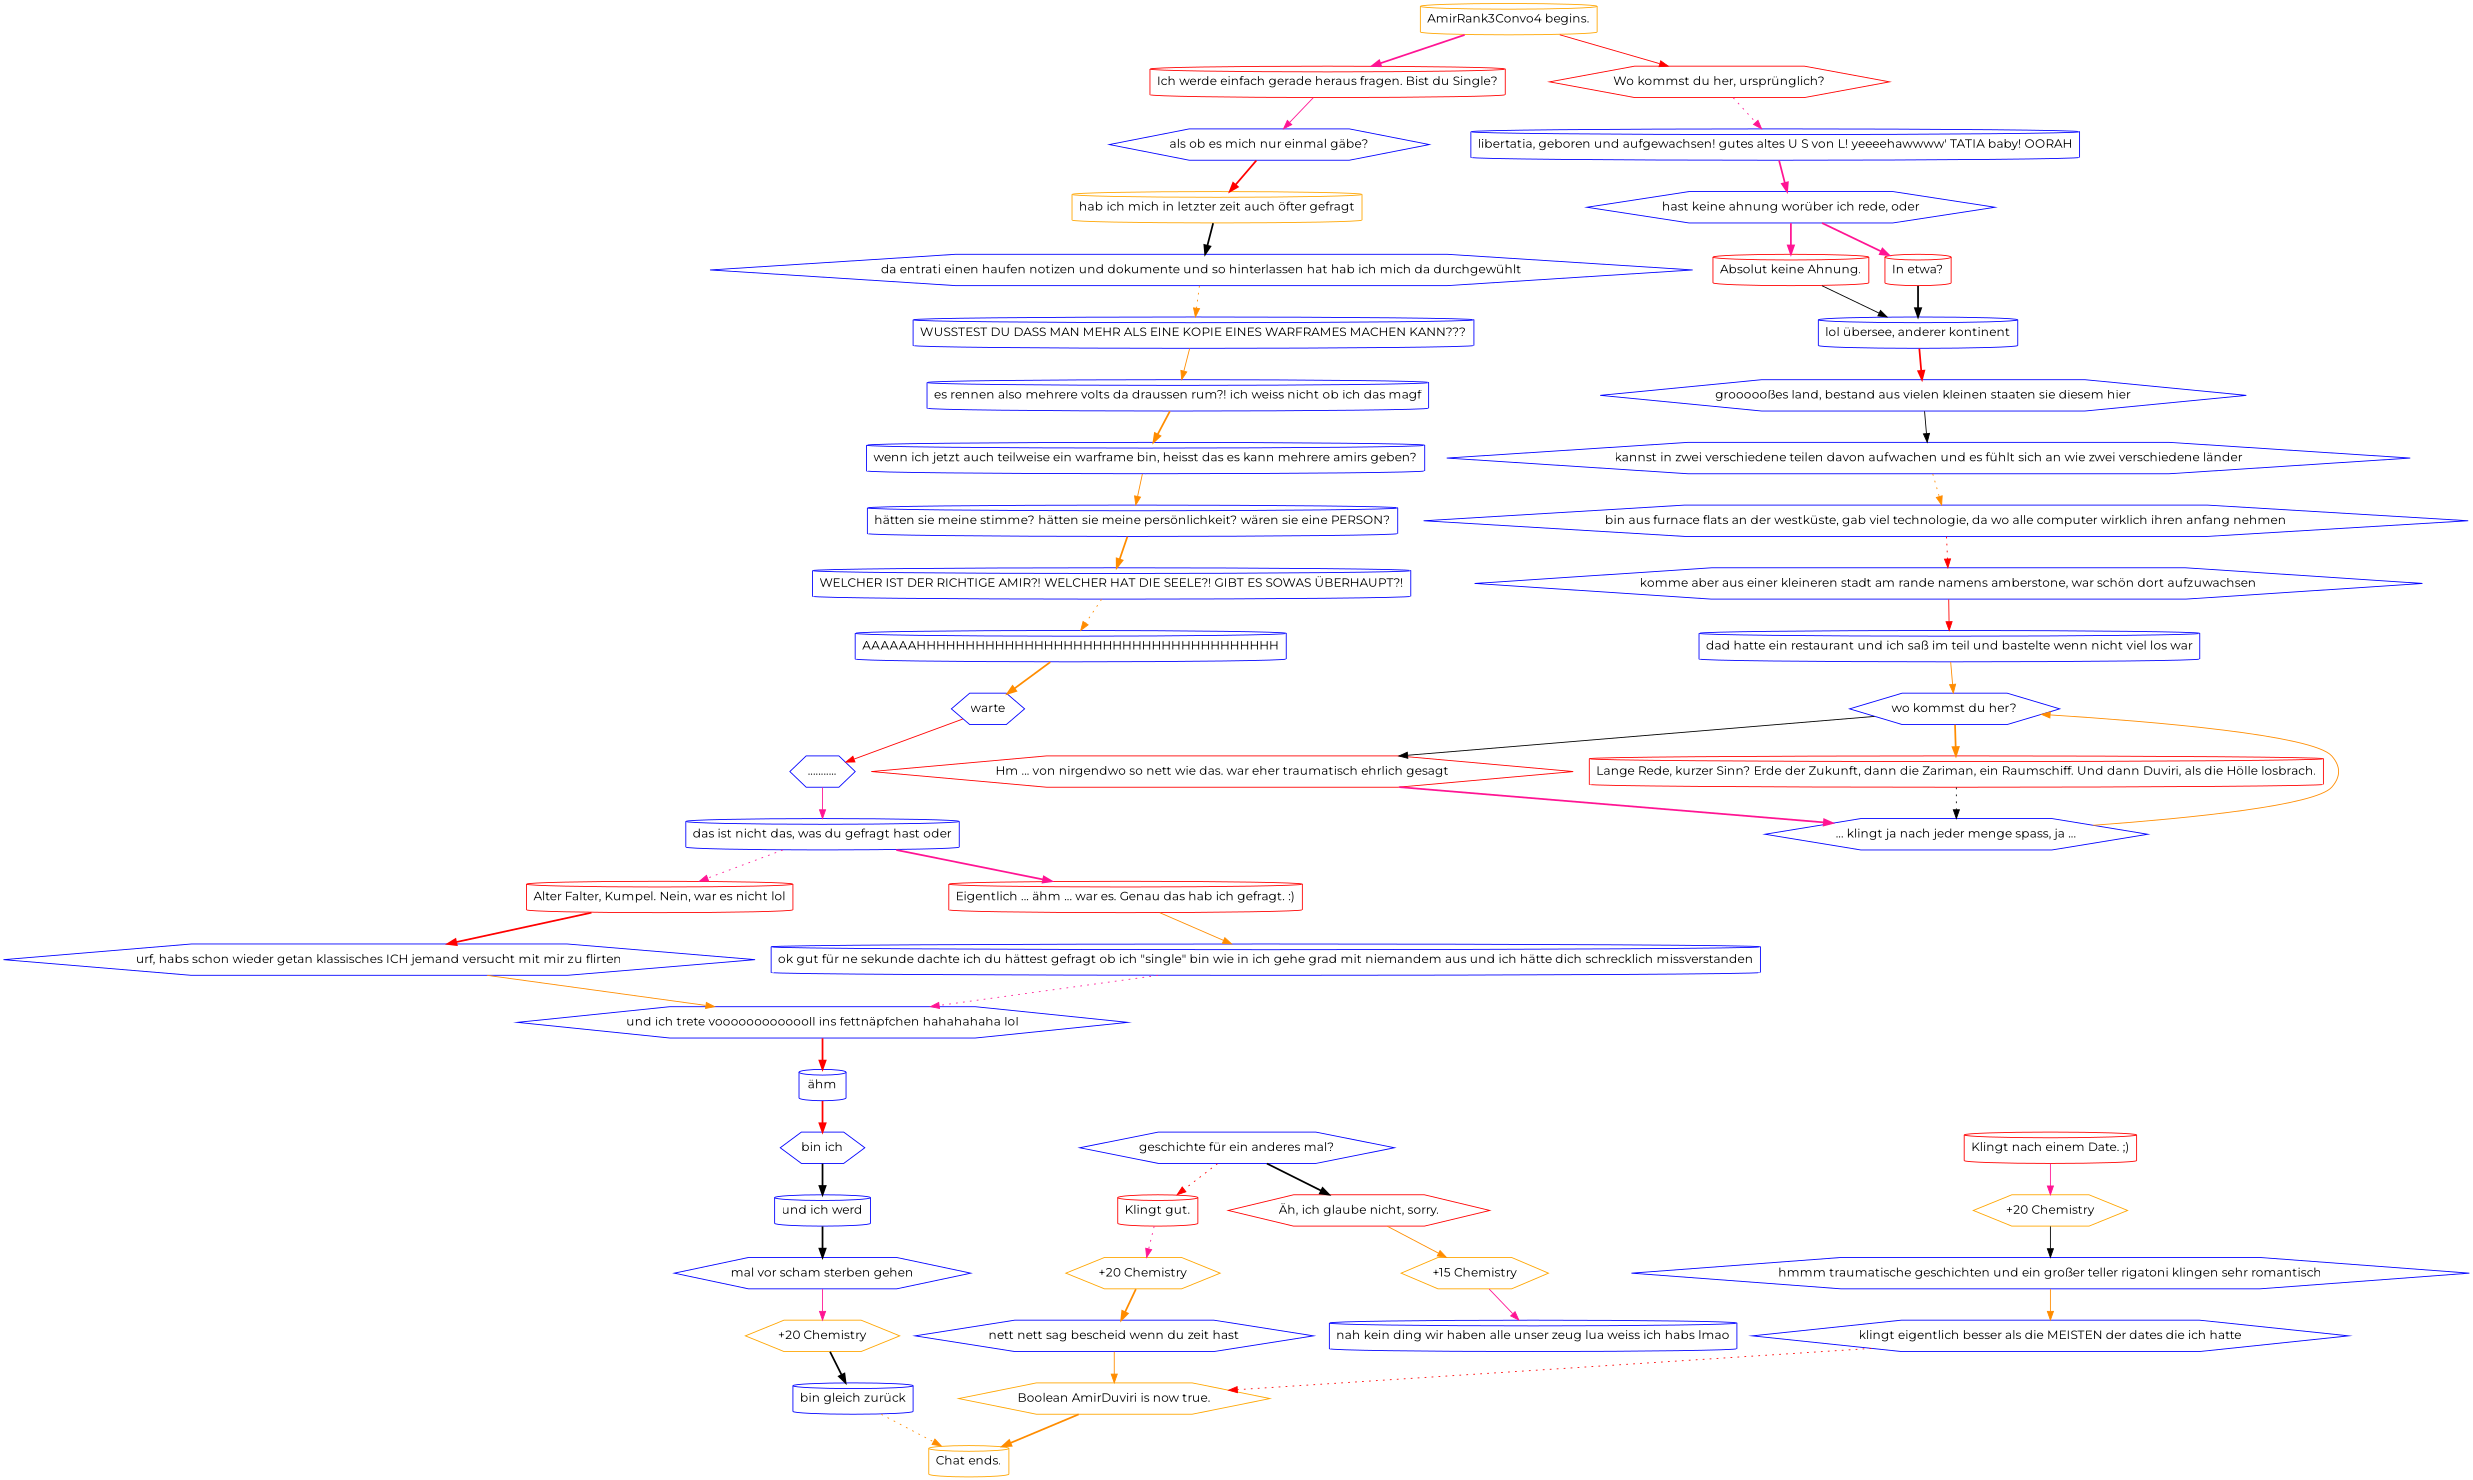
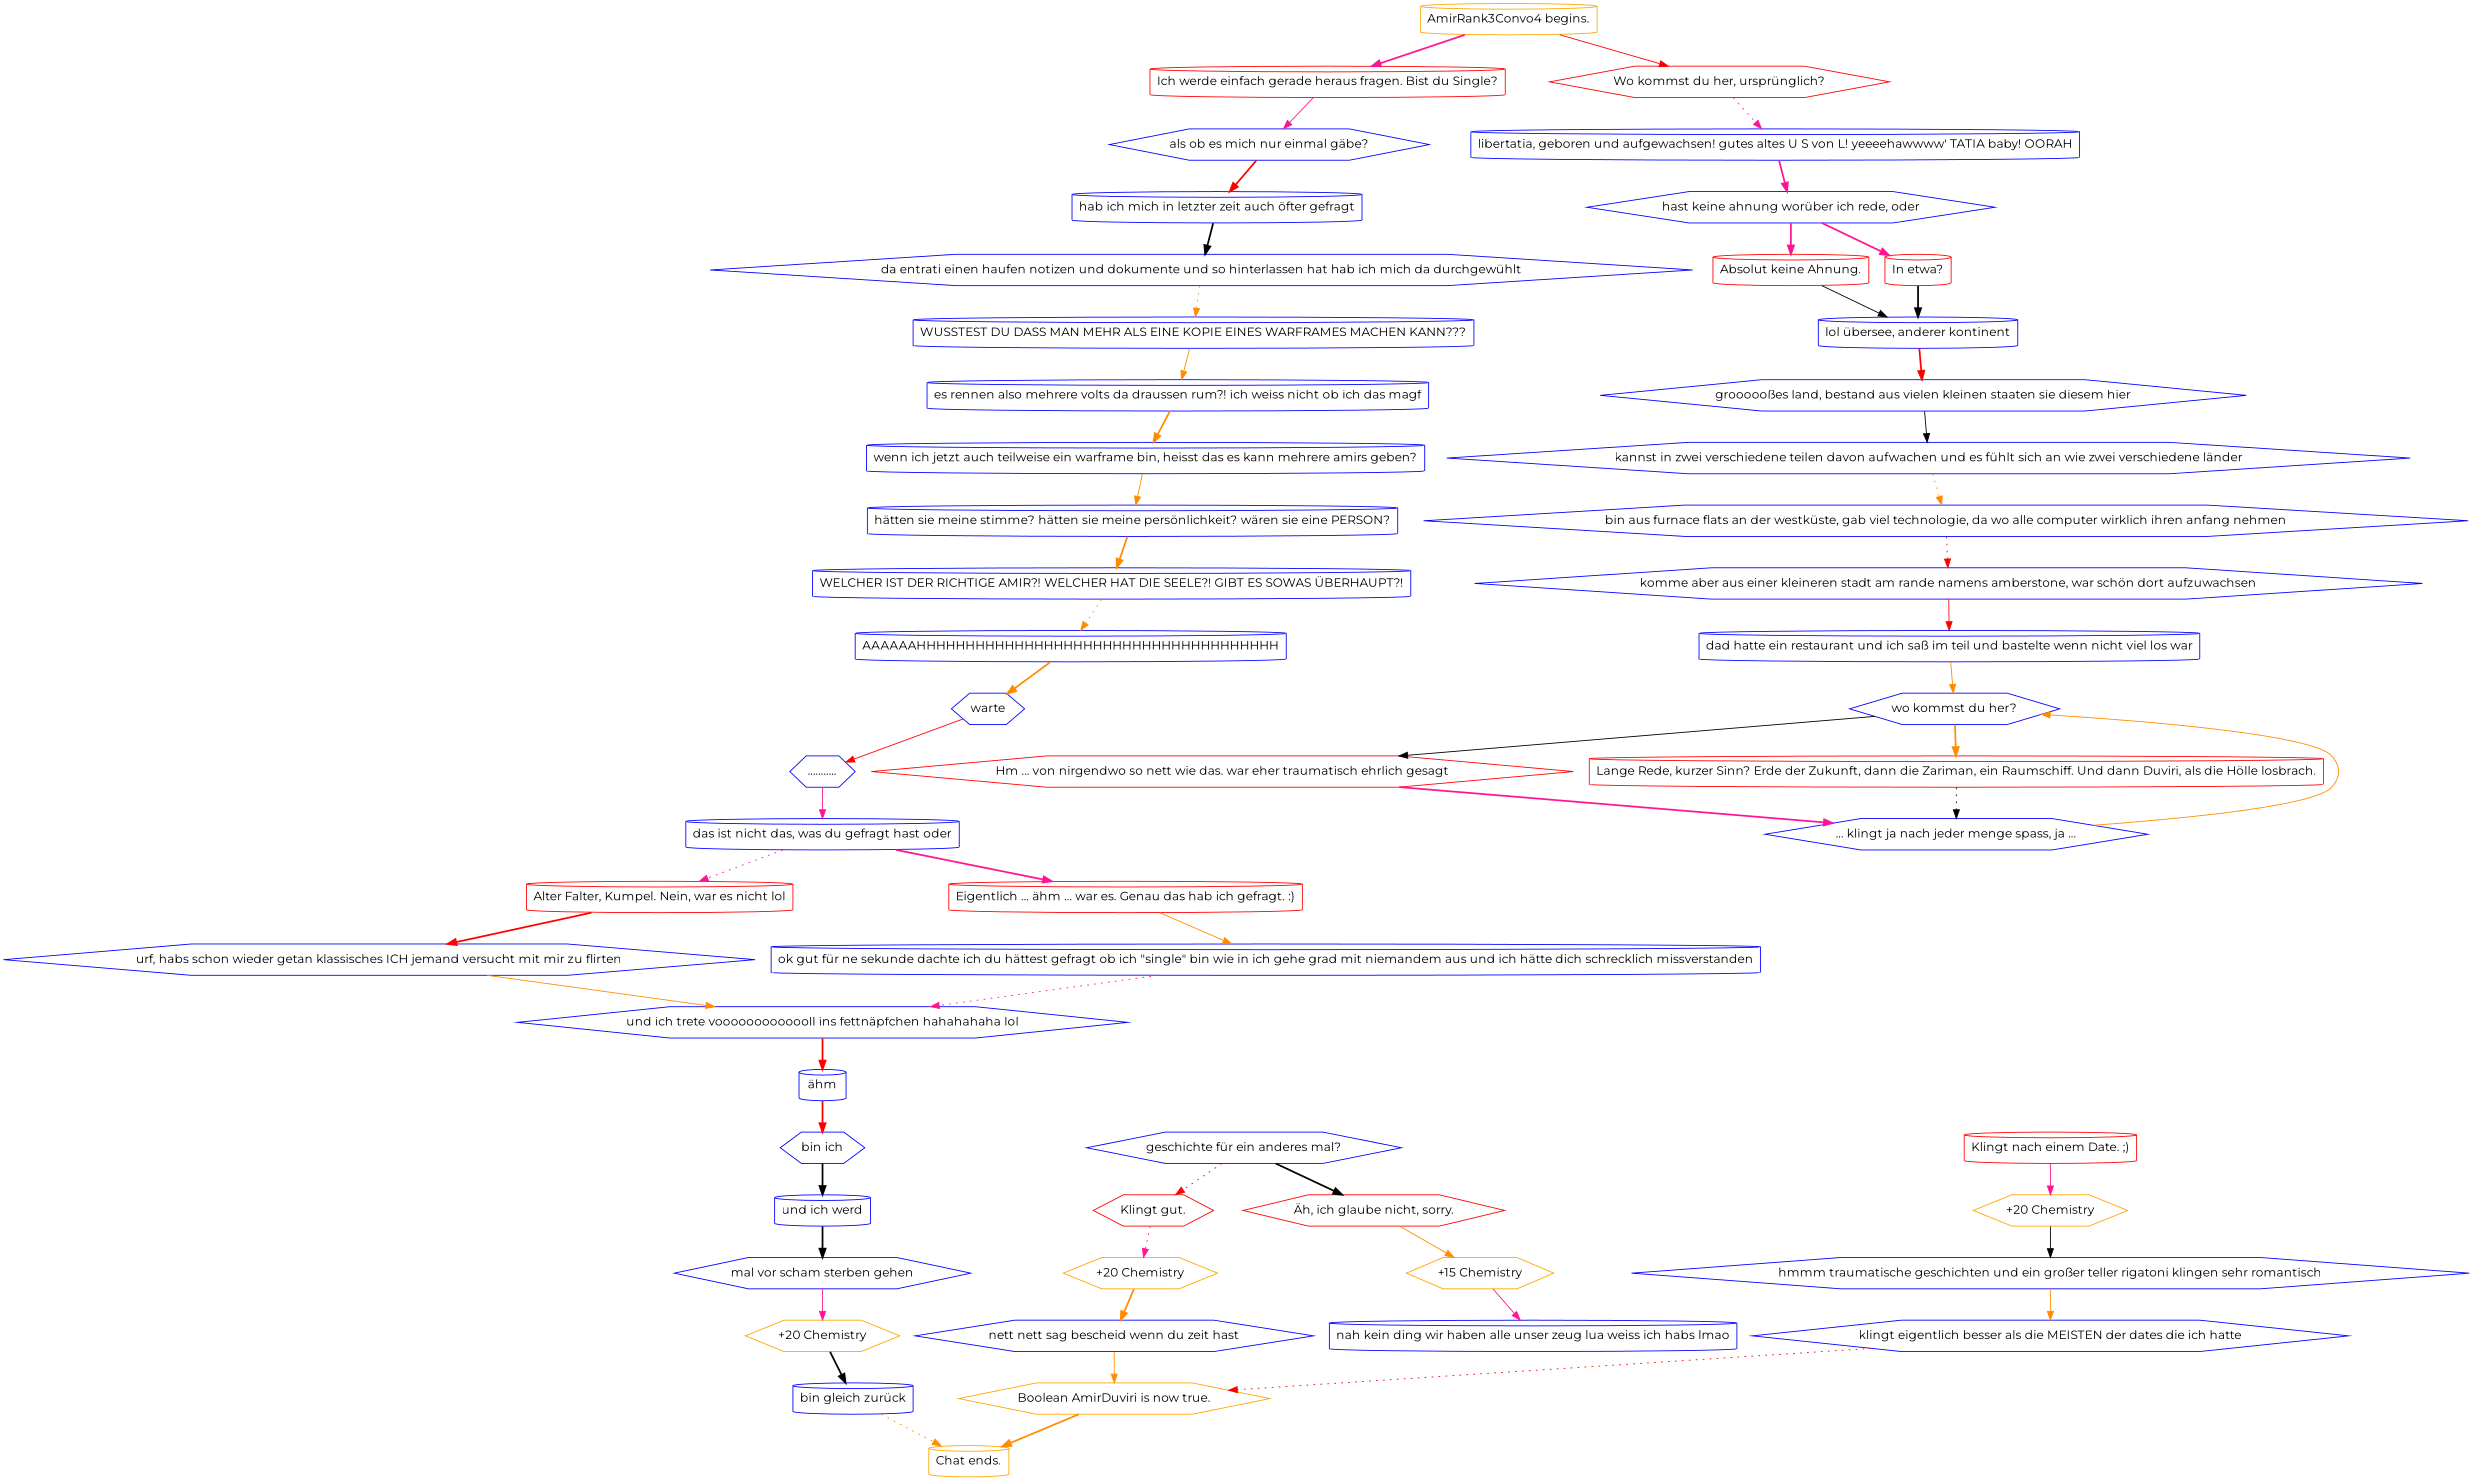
node "hab ich mich in letzter zeit auch öfter gefragt": color orange -> blue
node "Klingt gut.": shape cylinder -> hexagon
